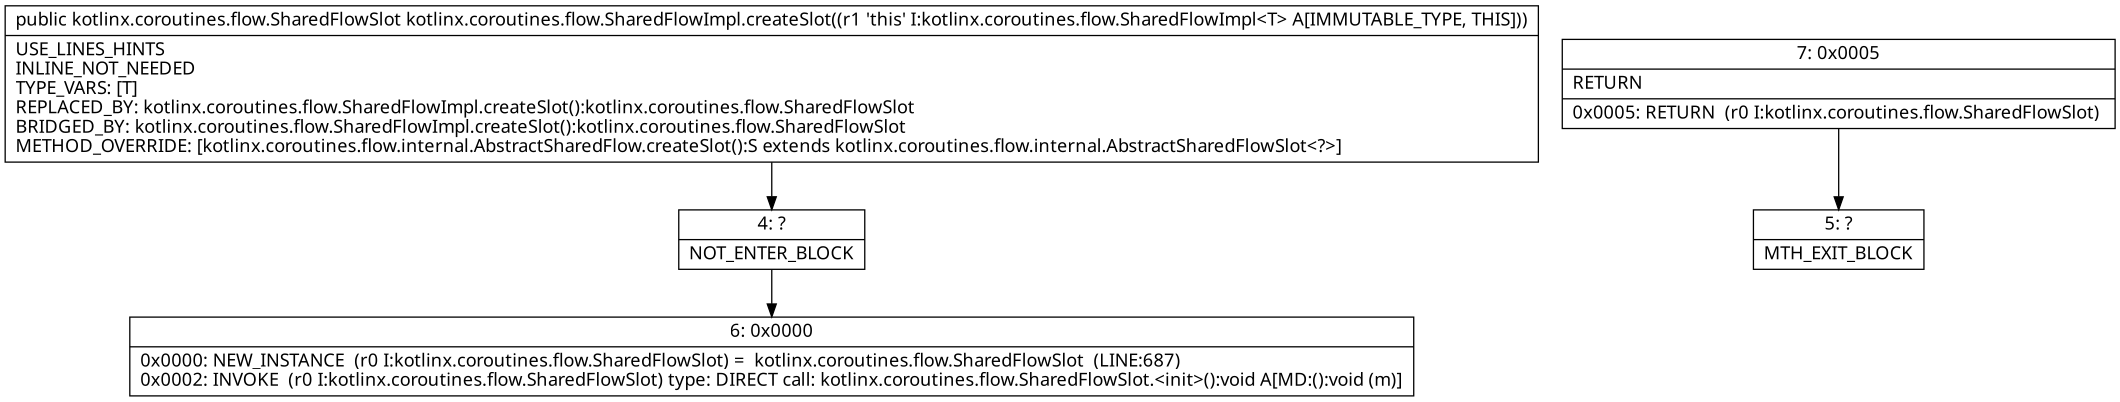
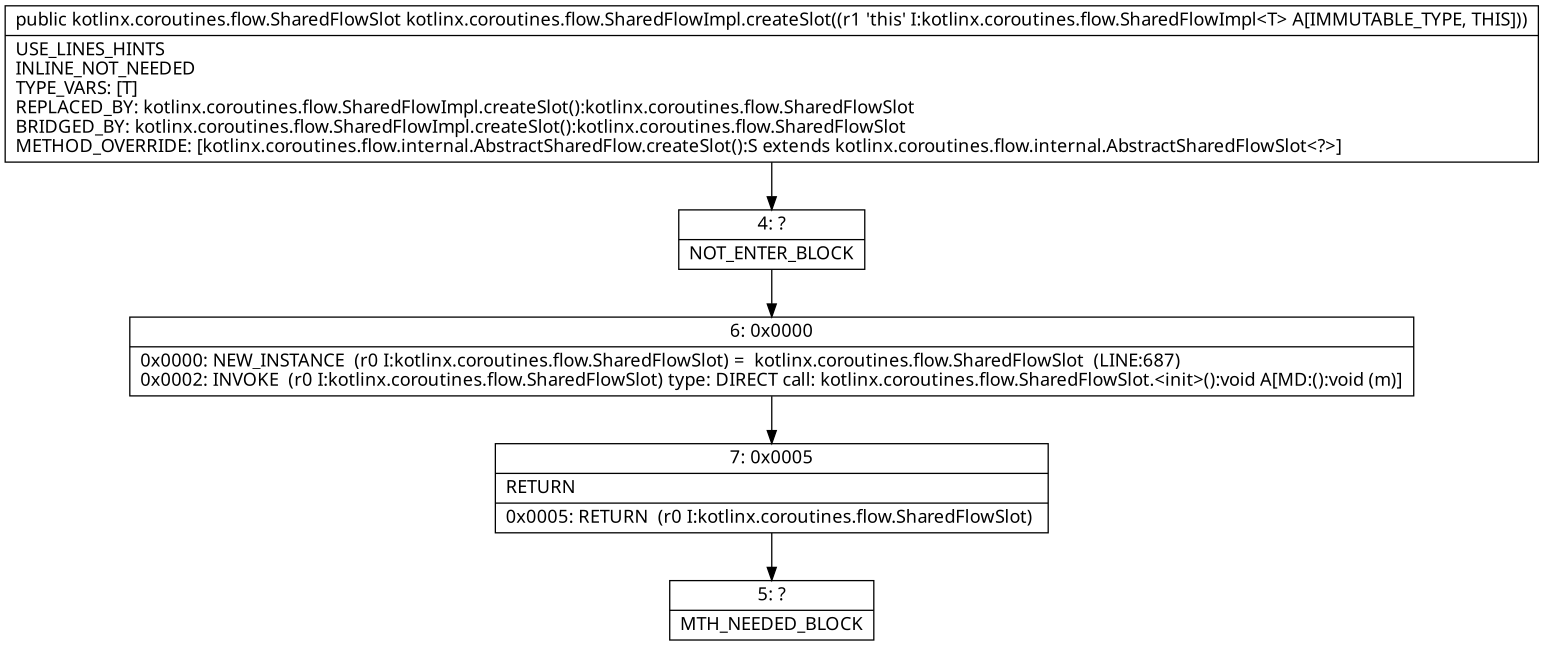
node "5: ?": text "MTH_EXIT_BLOCK" -> "MTH_NEEDED_BLOCK"
edge "6: 0x0000" -> "7: 0x0005": added
